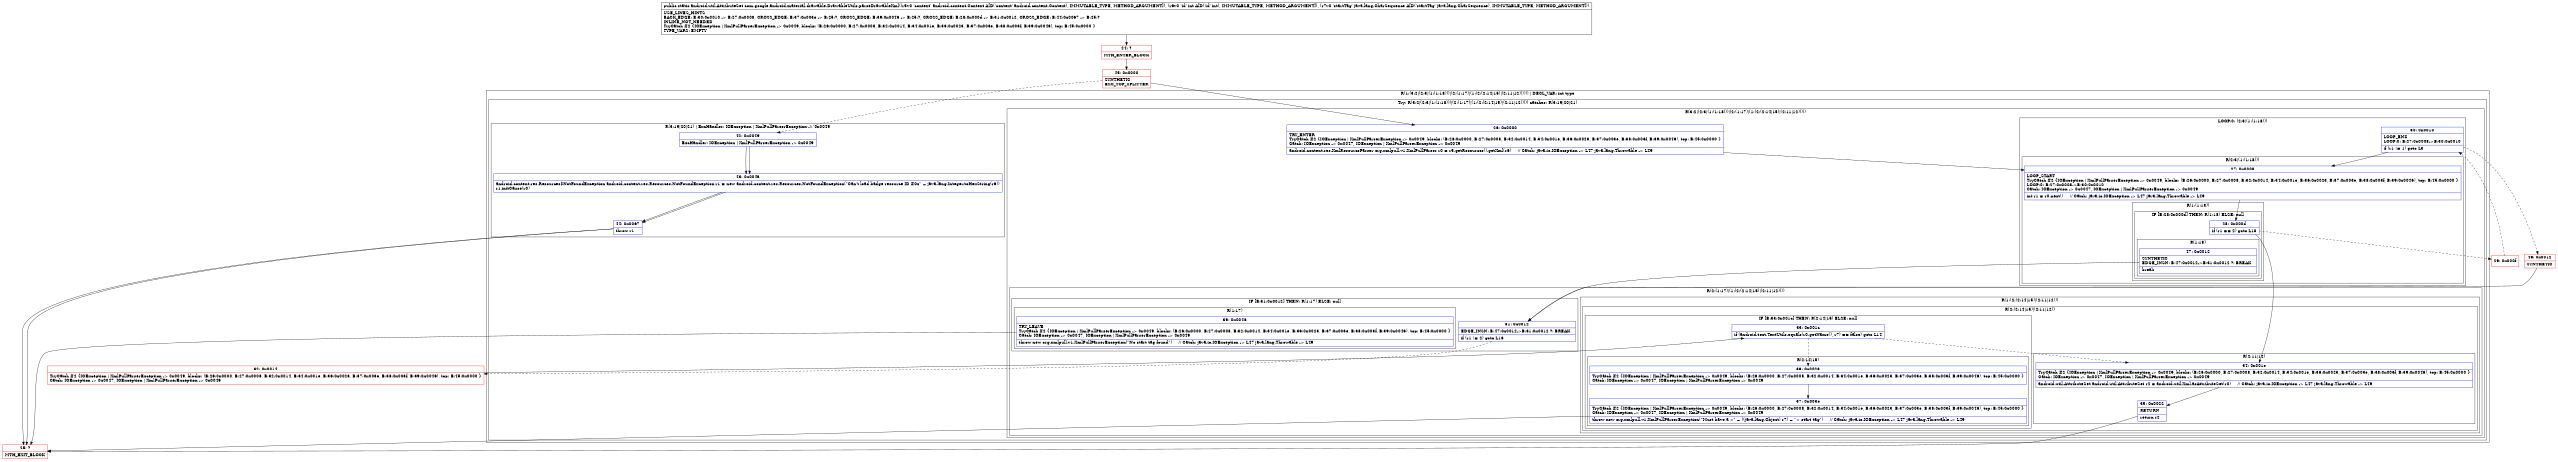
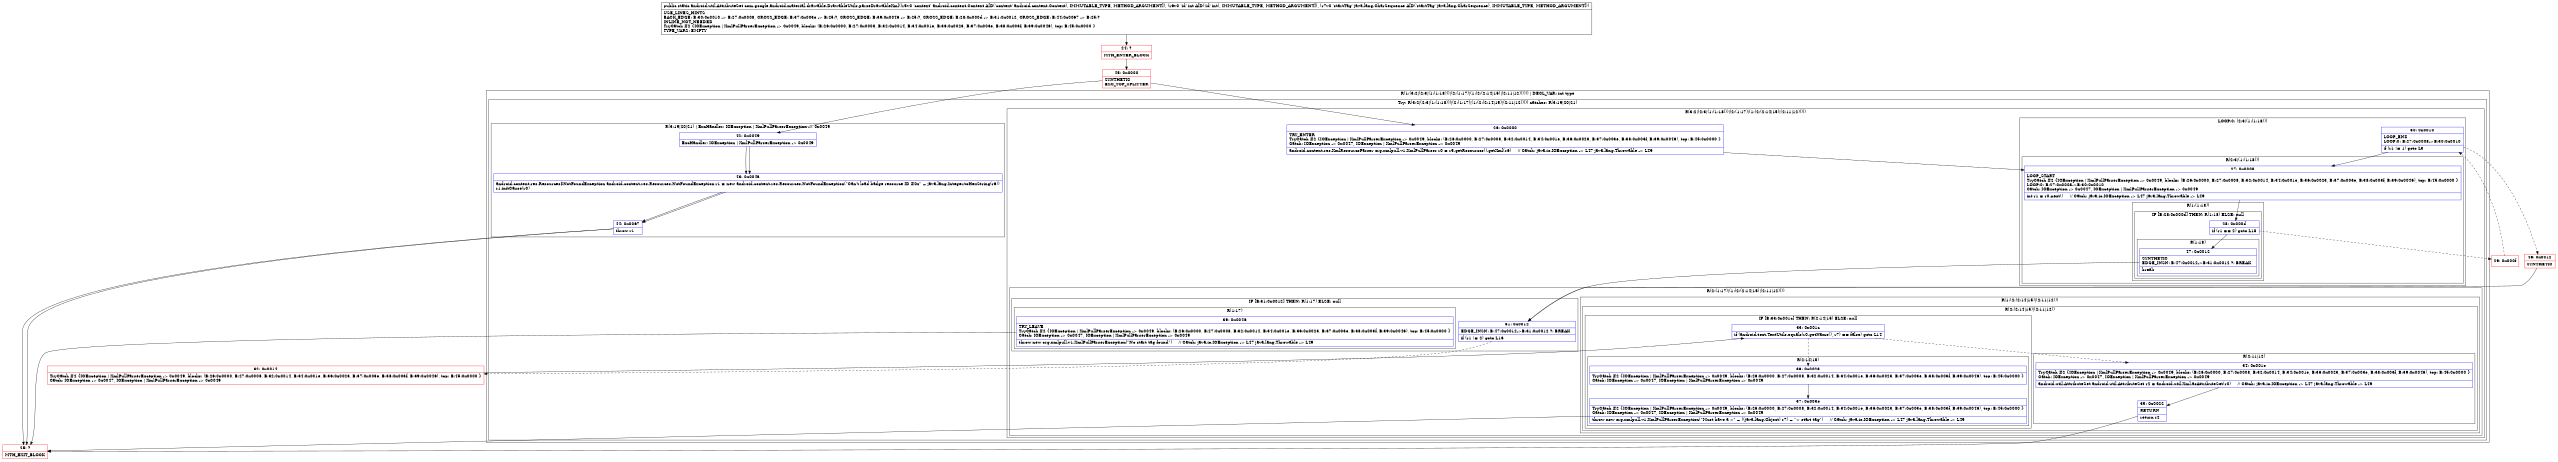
edge "45: 0x0000" -> "42: 0x0049": style dashed -> solid
edge "28: 0x000d" -> "34: 0x001e": now "28: 0x000d" -> "47: 0x0012"
